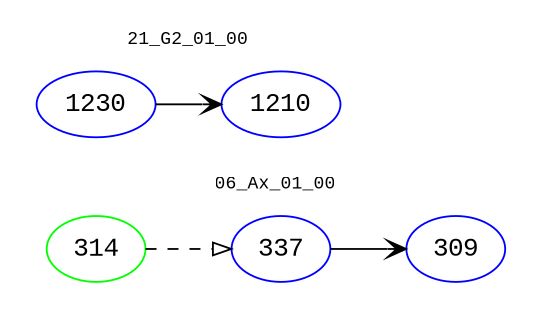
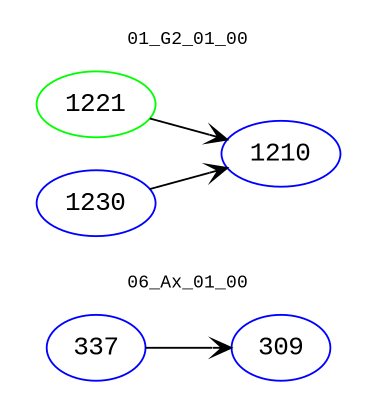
cluster "21_G2_01_00": label "21_G2_01_00" -> "01_G2_01_00"
node "1221": added
node "314": removed
